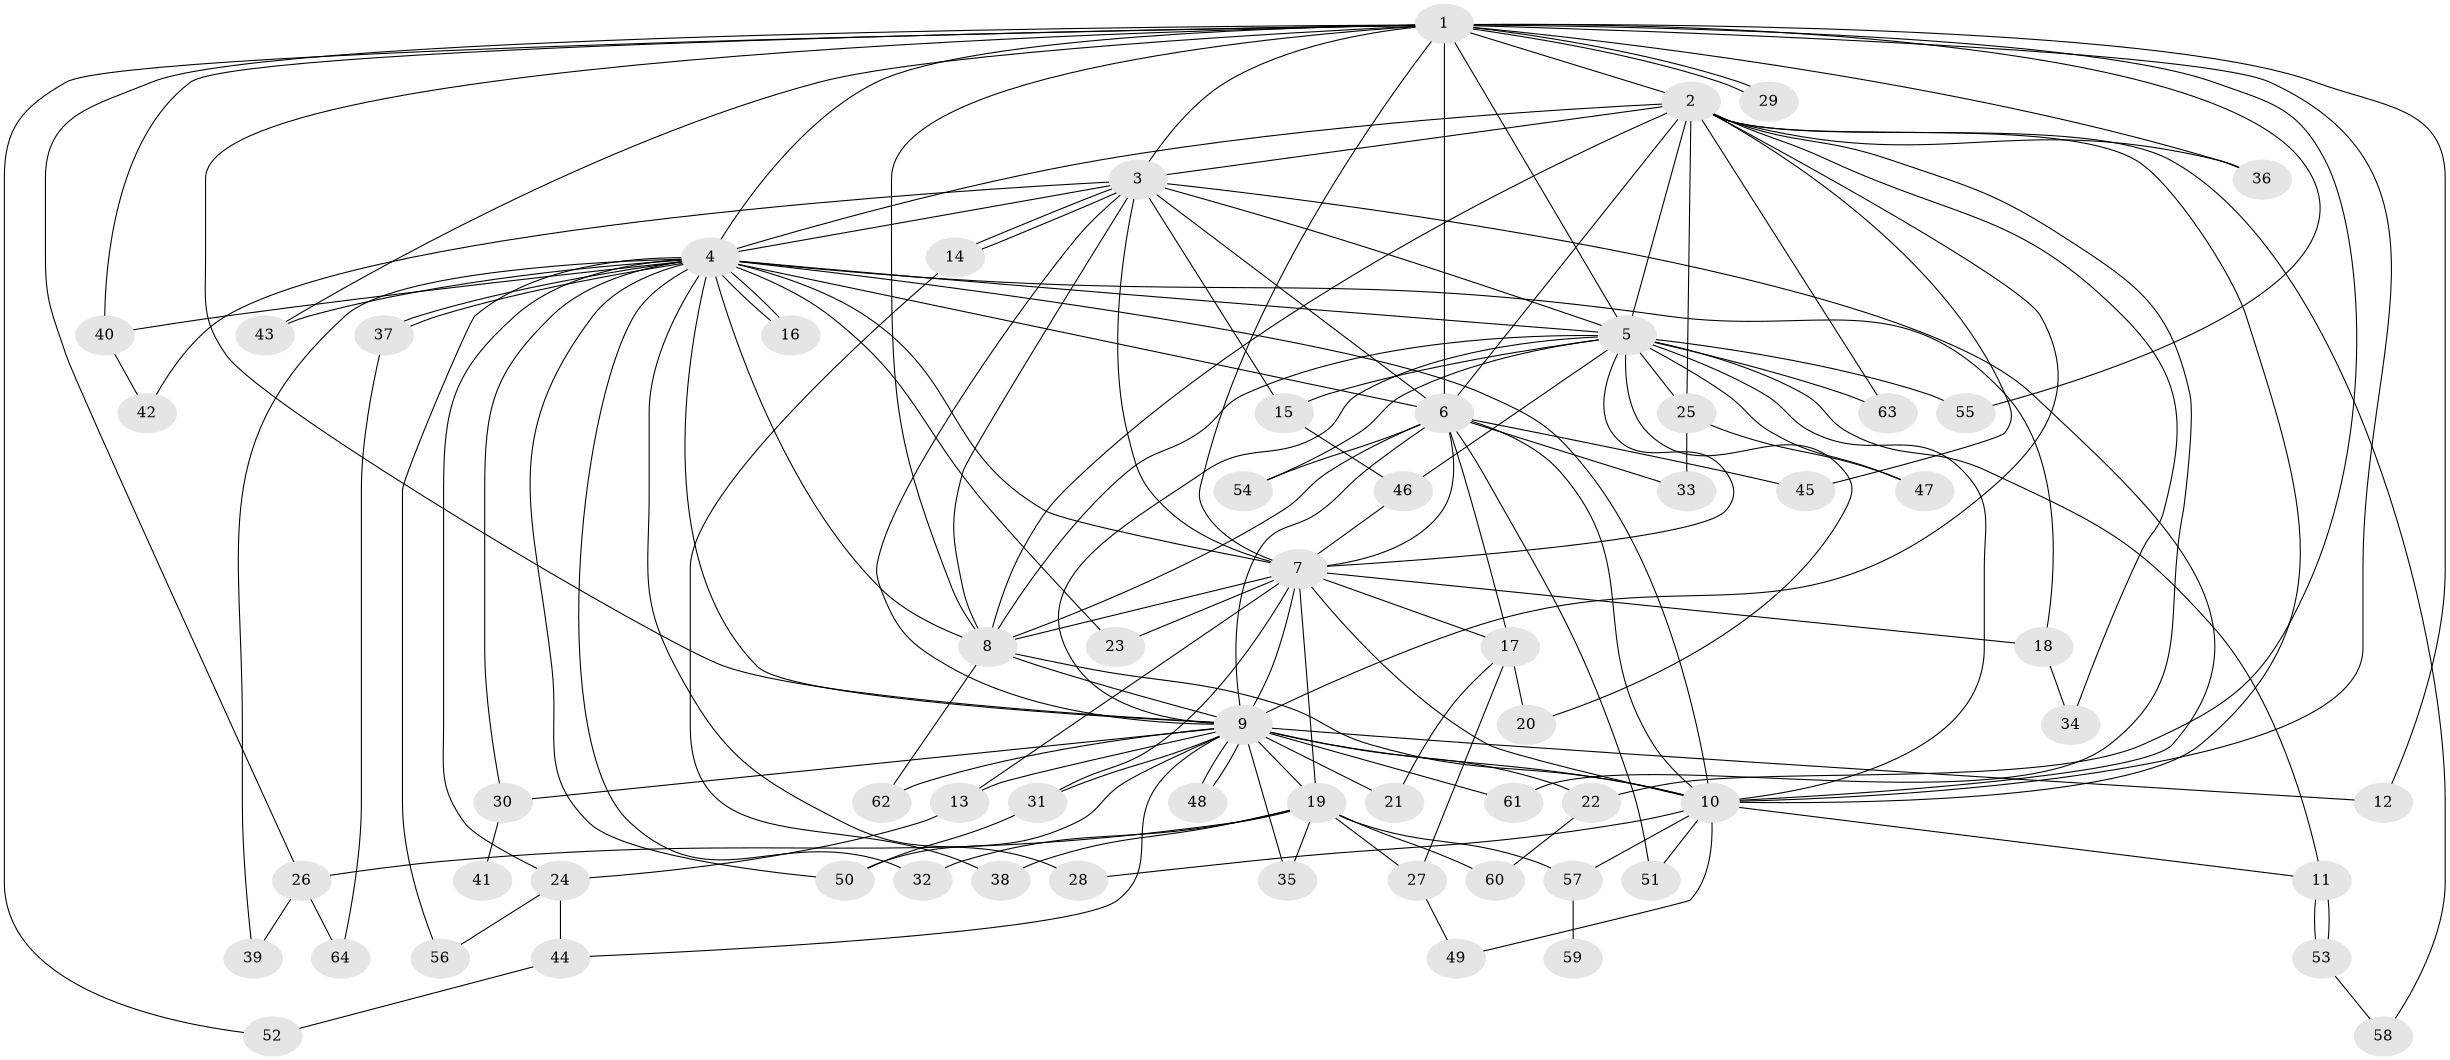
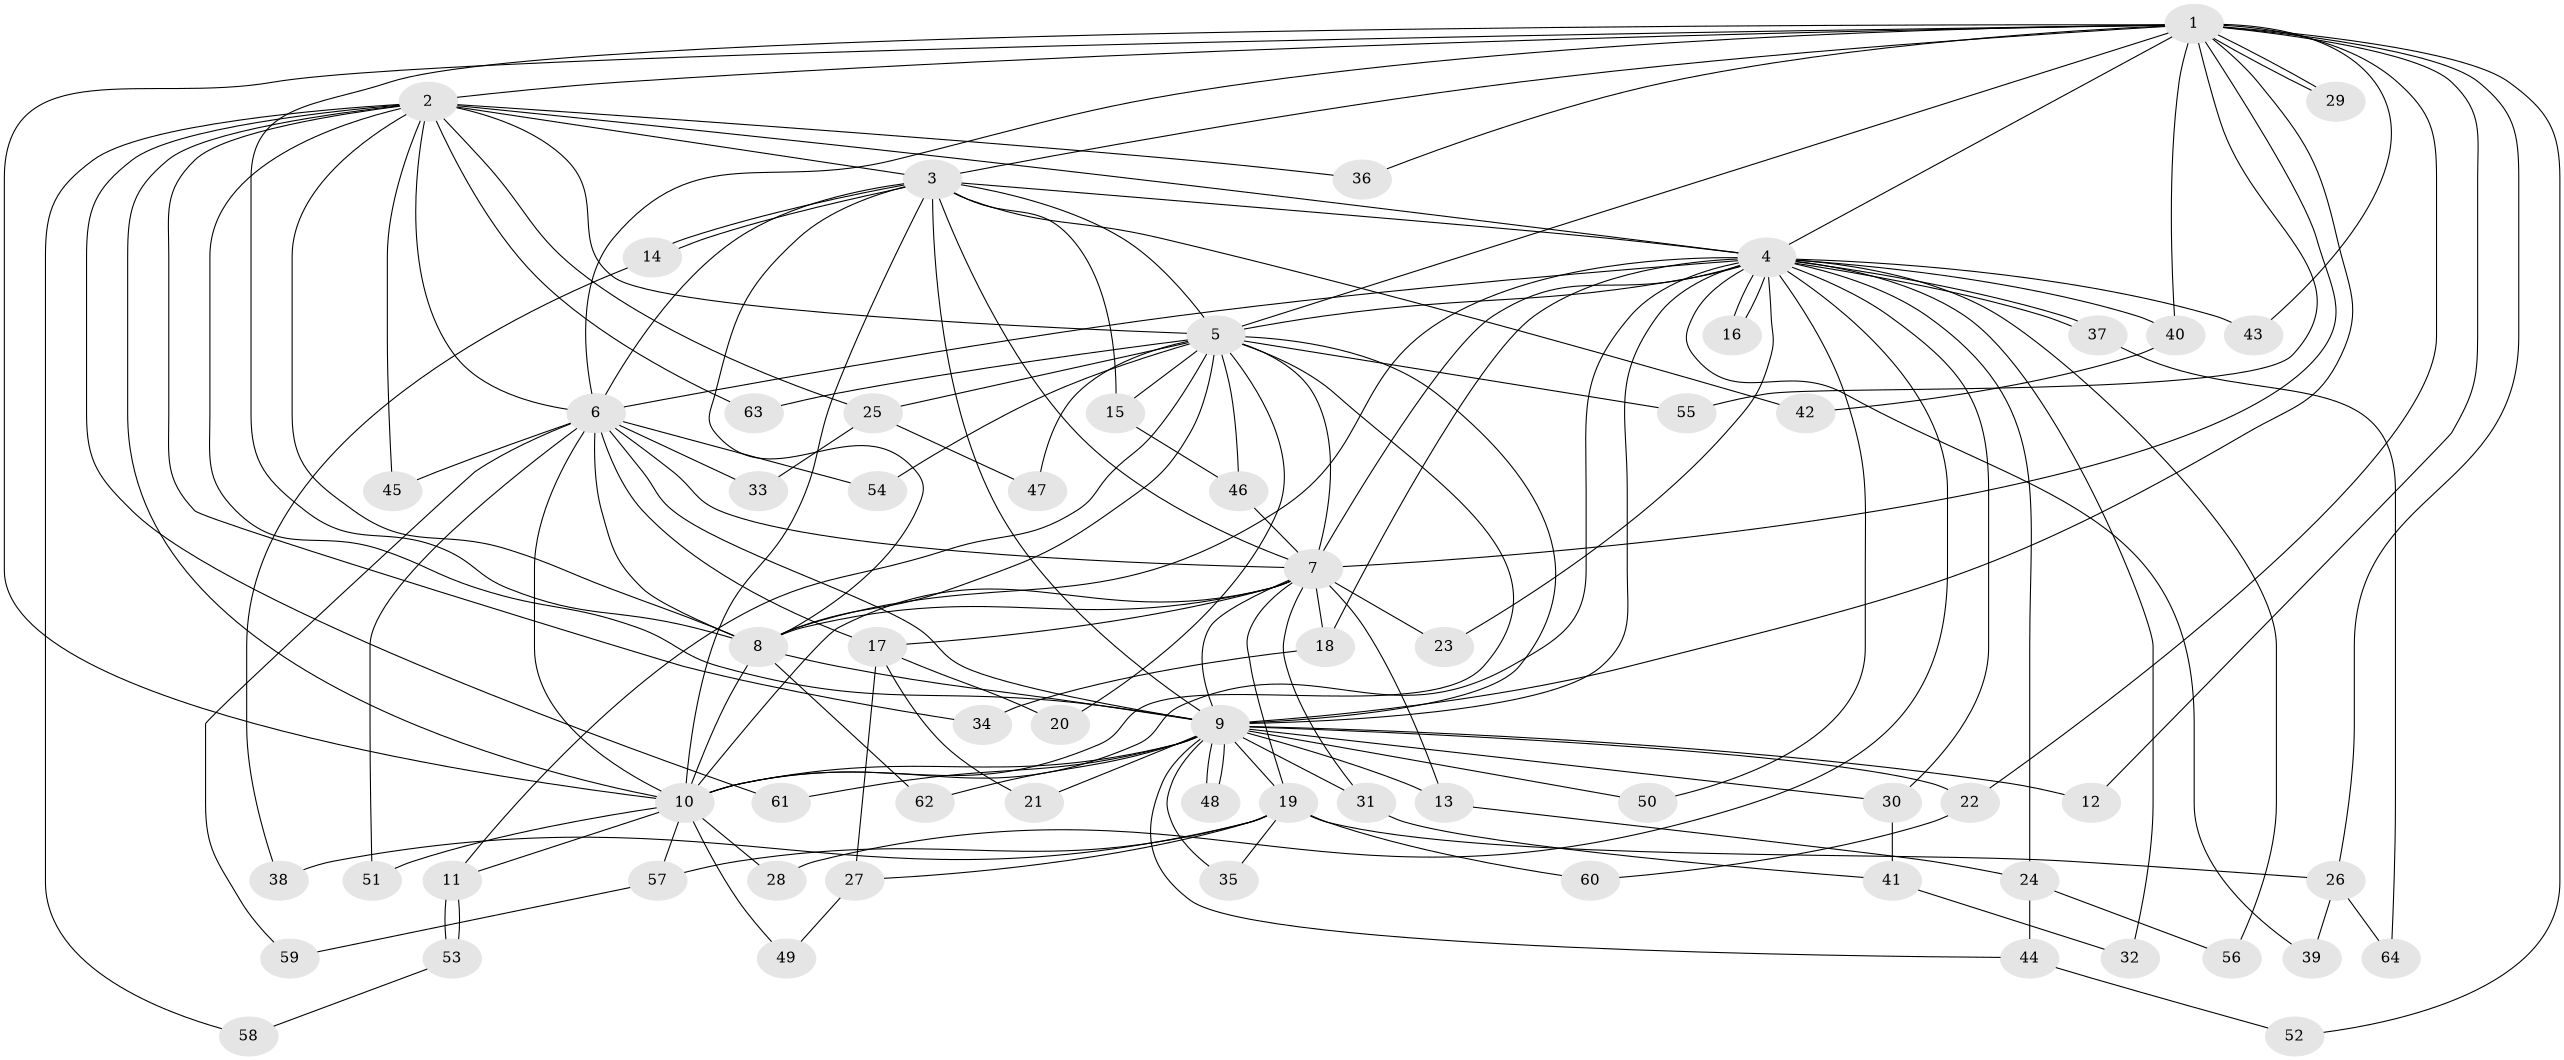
edge "6" -- "59": added
edge "19" -- "32": now "41" -- "32"
edge "31" -- "50": now "31" -- "41"
